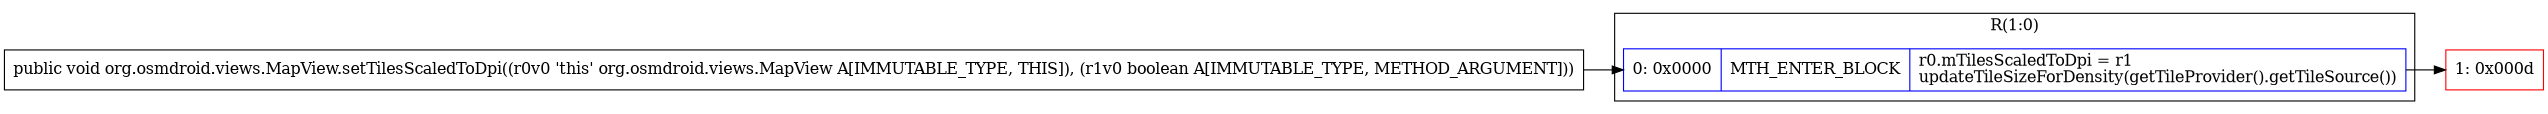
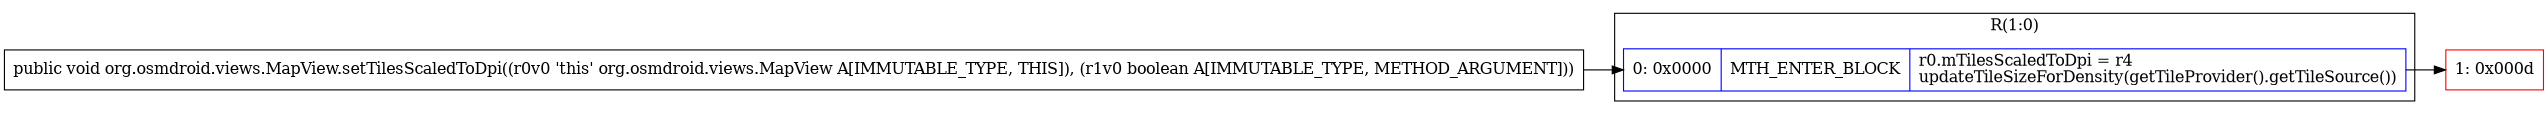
node "0: 0x0000": text "r0.mTilesScaledToDpi = r1" -> "r0.mTilesScaledToDpi = r4"
